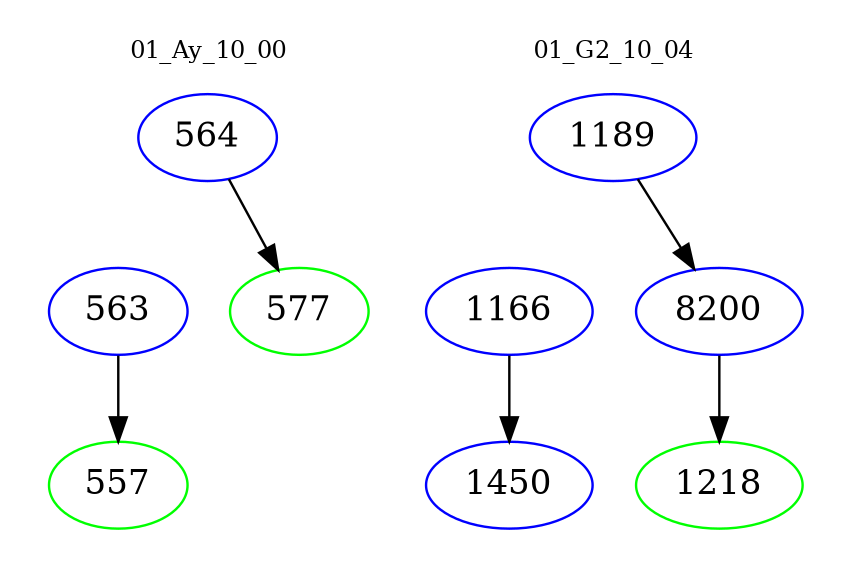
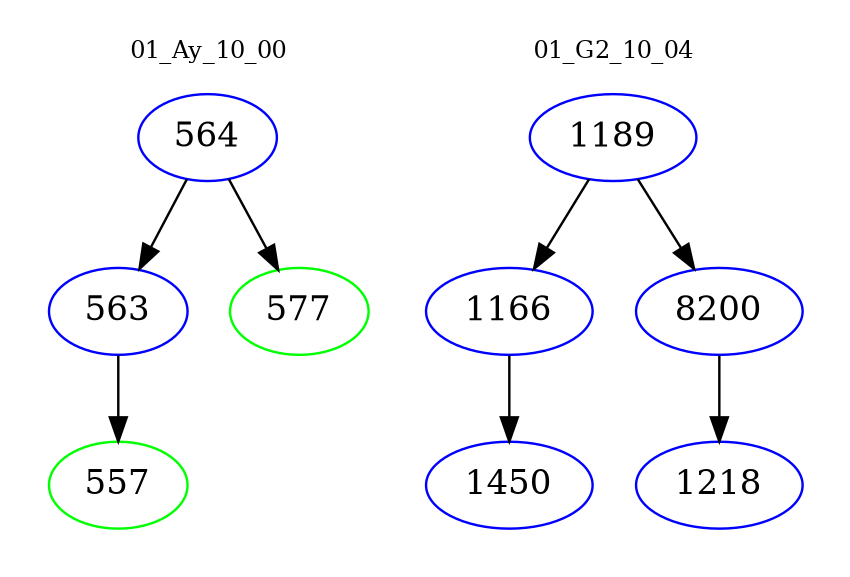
edge "564" -> "563": added
edge "1189" -> "1166": added
node "1218": color green -> blue
